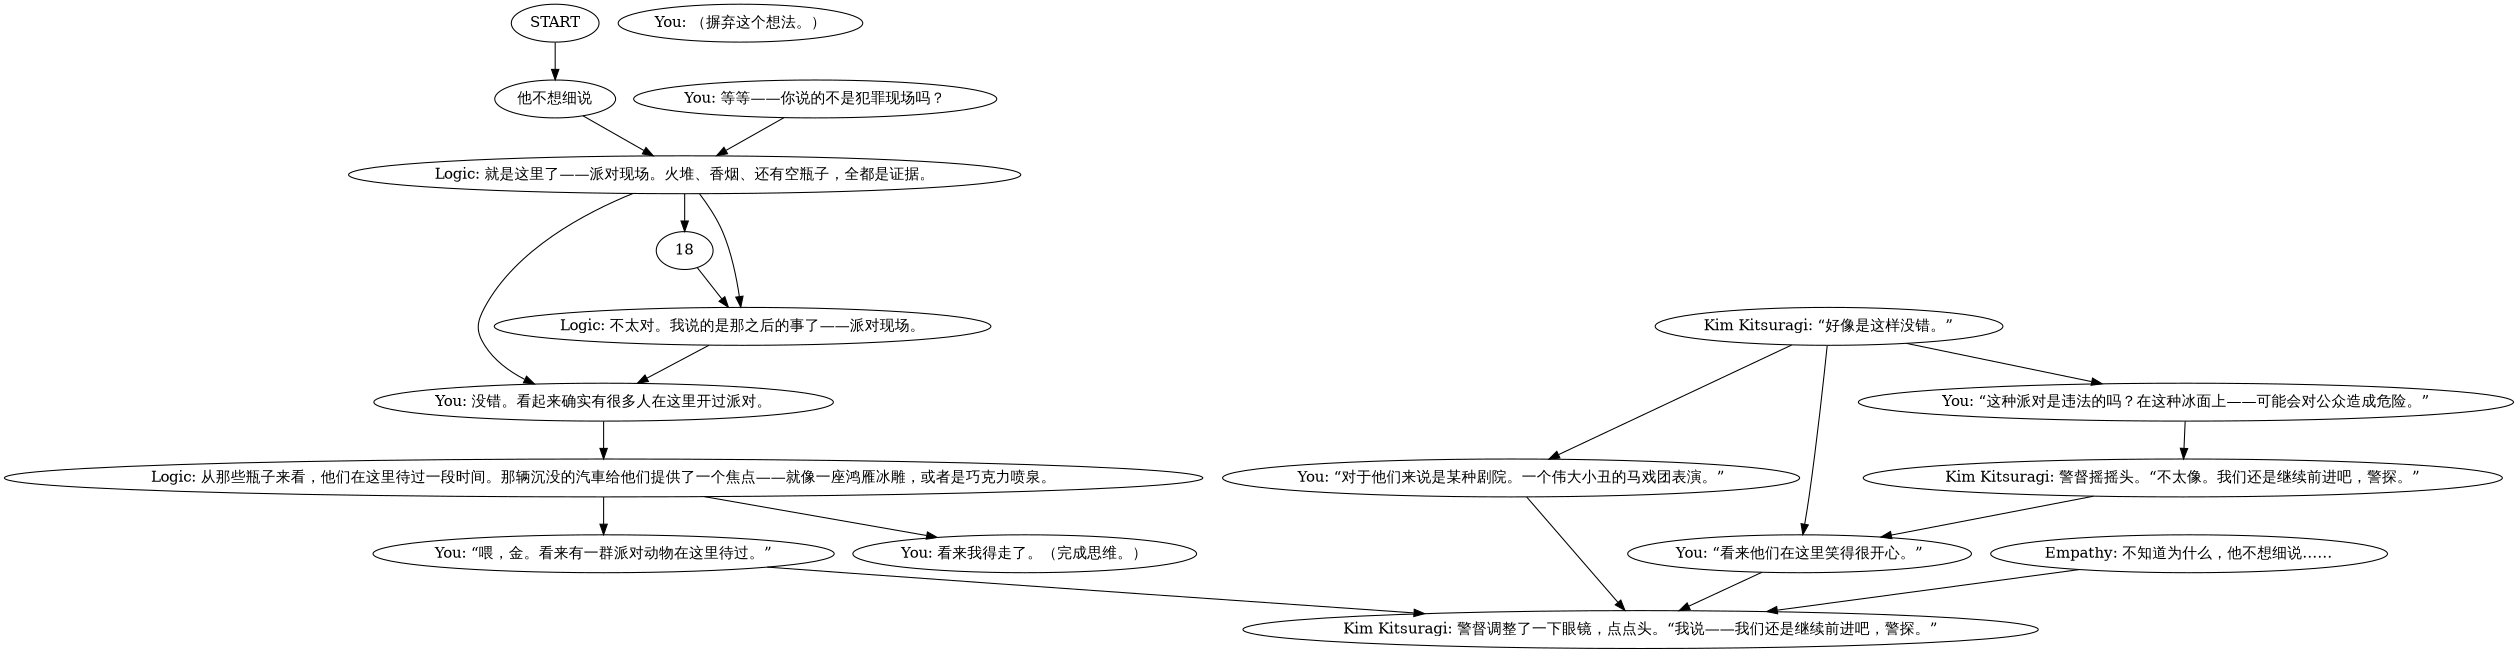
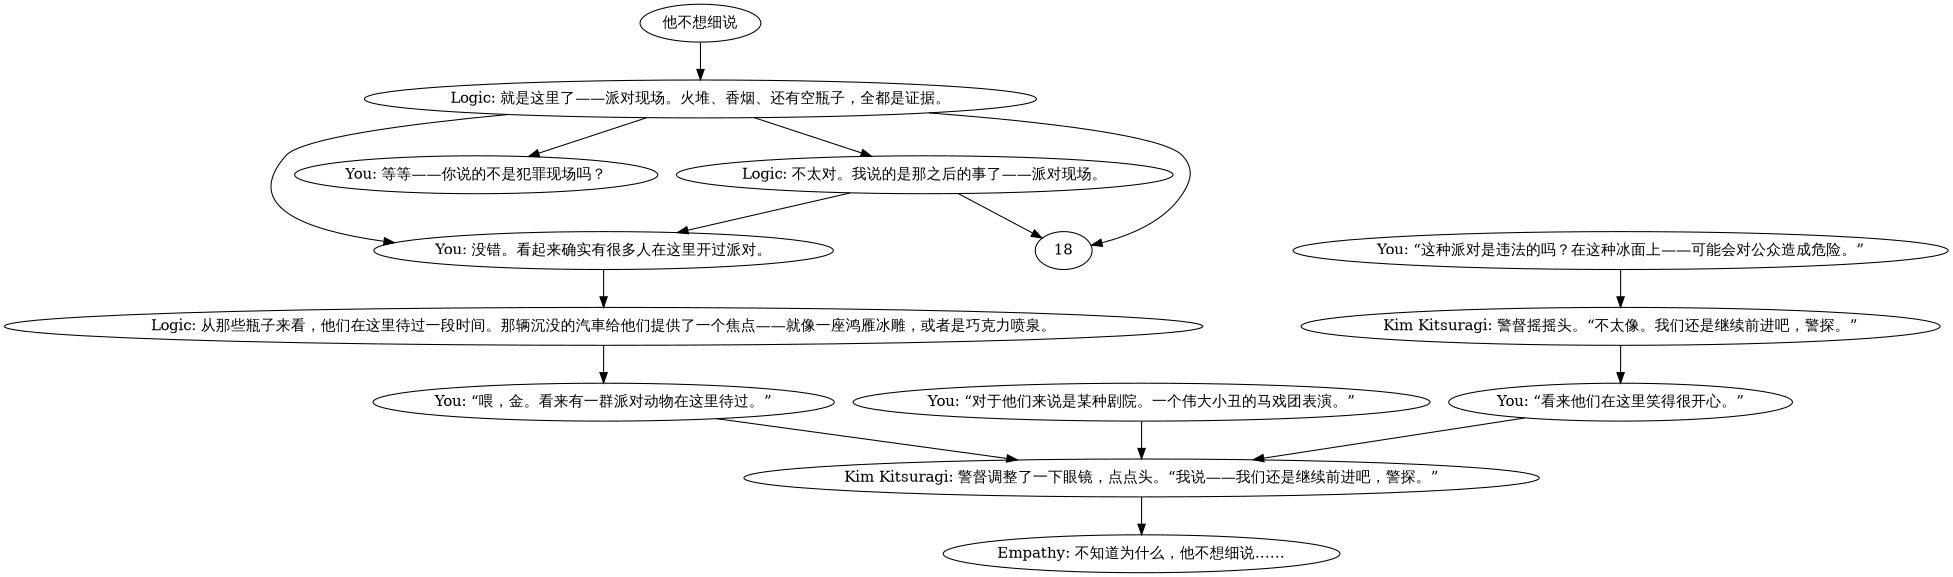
node "START": removed
node "You: （摒弃这个想法。）": removed
edge "You: 等等——你说的不是犯罪现场吗？" -> "Logic: 就是这里了——派对现场。火堆、香烟、还有空瓶子，全都是证据。": reversed
edge "18" -> "Logic: 不太对。我说的是那之后的事了——派对现场。": reversed
node "Kim Kitsuragi: “好像是这样没错。”": removed
node "You: 看来我得走了。（完成思维。）": removed
edge "Empathy: 不知道为什么，他不想细说……" -> "Kim Kitsuragi: 警督调整了一下眼镜，点点头。“我说——我们还是继续前进吧，警探。”": reversed
